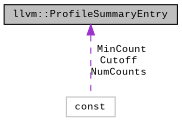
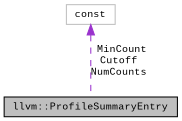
edge "const" -> "llvm::ProfileSummaryEntry": reversed
